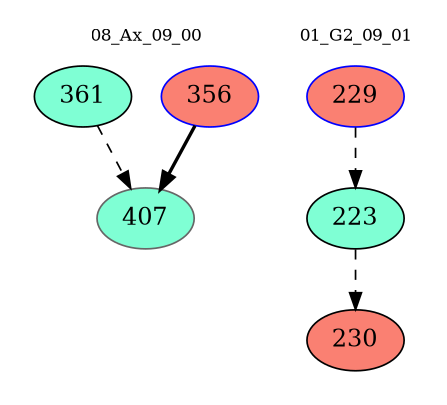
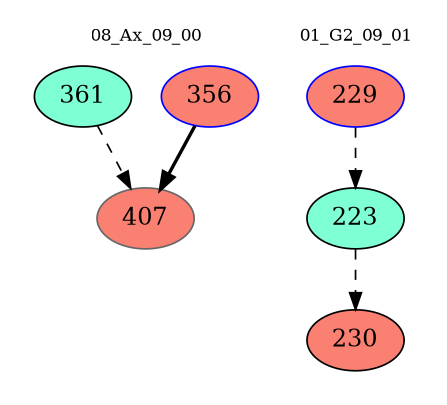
node "407": fillcolor aquamarine -> salmon
